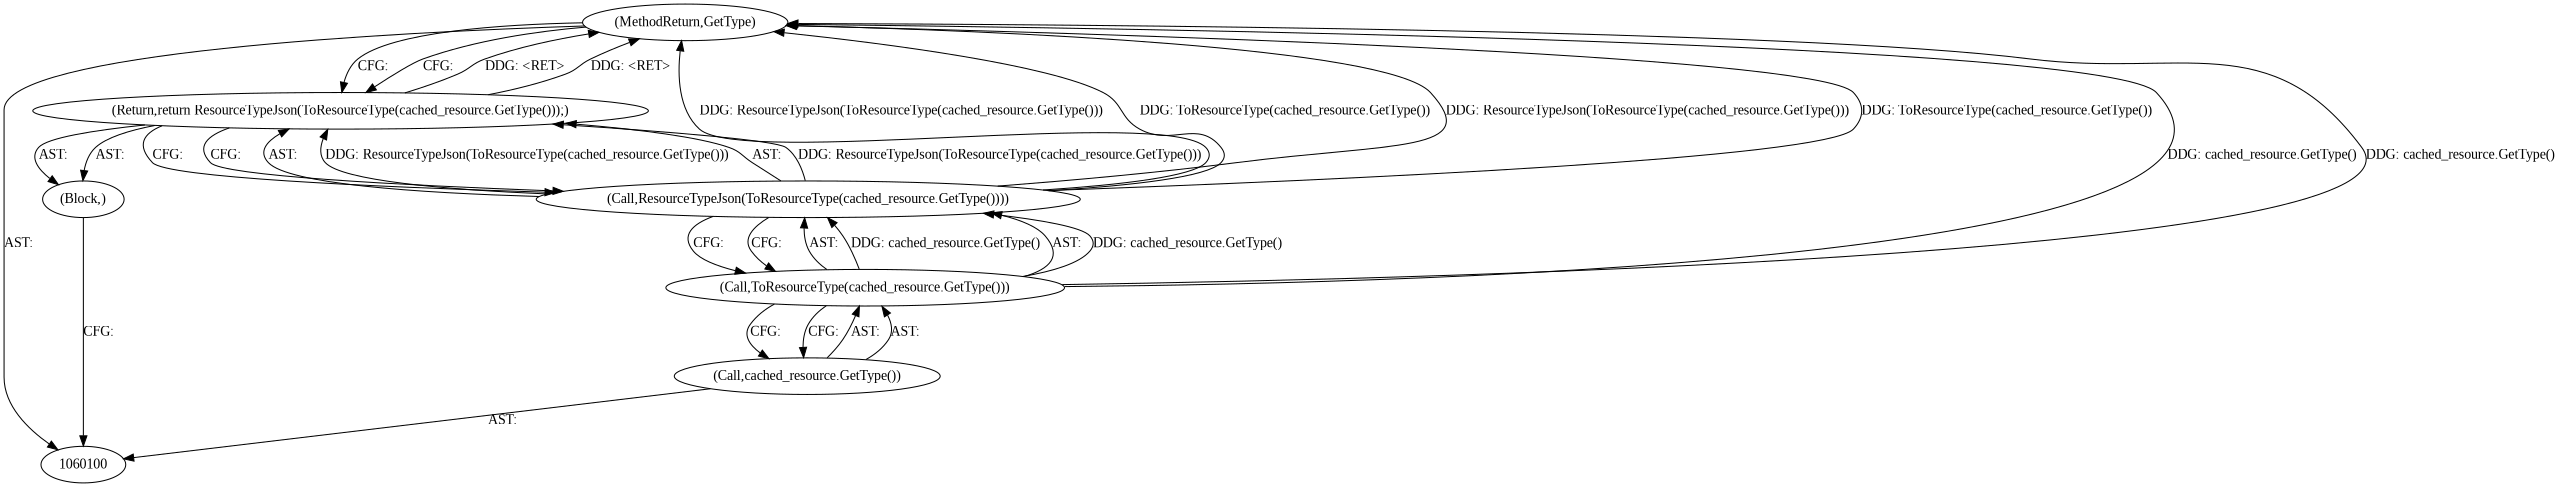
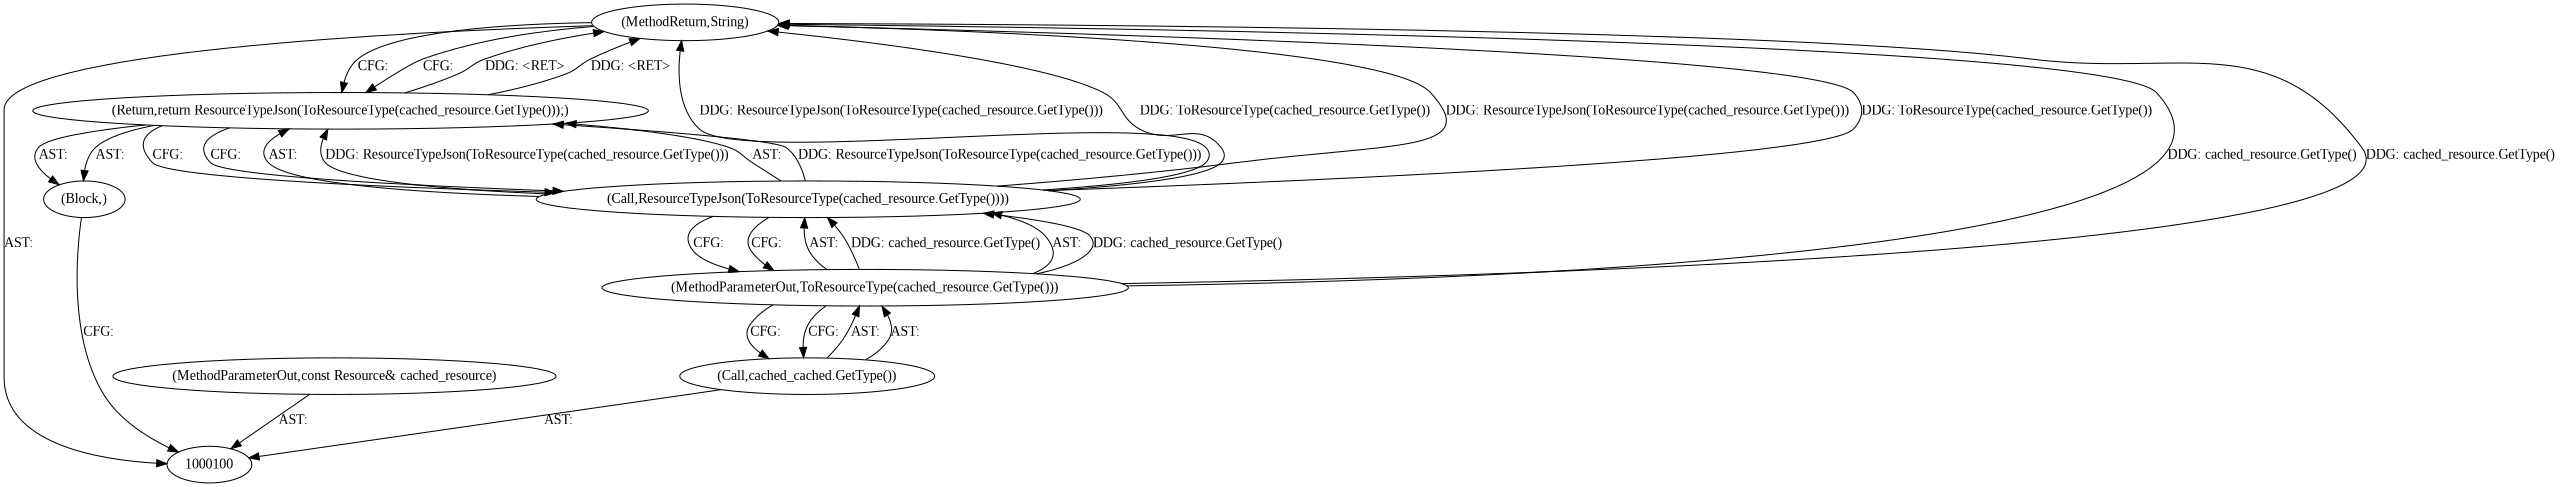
node "(MethodReturn,GetType)": label "(MethodReturn,GetType)" -> "(MethodReturn,String)"
node "(Call,ToResourceType(cached_resource.GetType()))": label "(Call,ToResourceType(cached_resource.GetType()))" -> "(MethodParameterOut,ToResourceType(cached_resource.GetType()))"
node "(MethodParameterOut,const Resource& cached_resource)": added
node "(Call,cached_resource.GetType())": label "(Call,cached_resource.GetType())" -> "(Call,cached_cached.GetType())"
node "1060100": label "1060100" -> "1000100"
